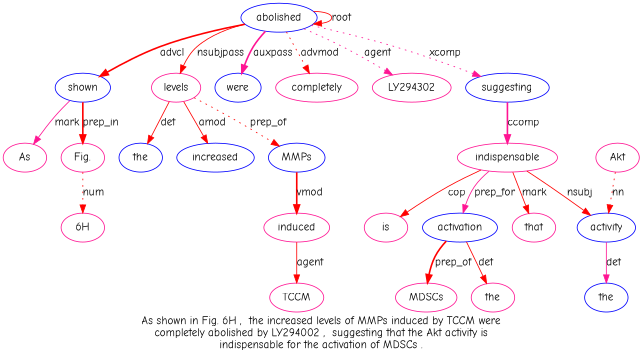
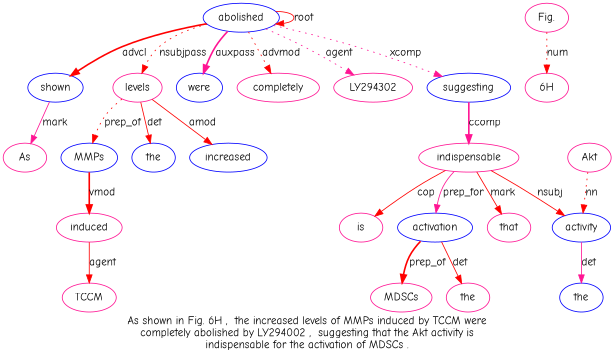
edge "abolished" -> "levels": style solid -> dotted
edge "shown" -> "Fig.": removed, label "prep_in"
